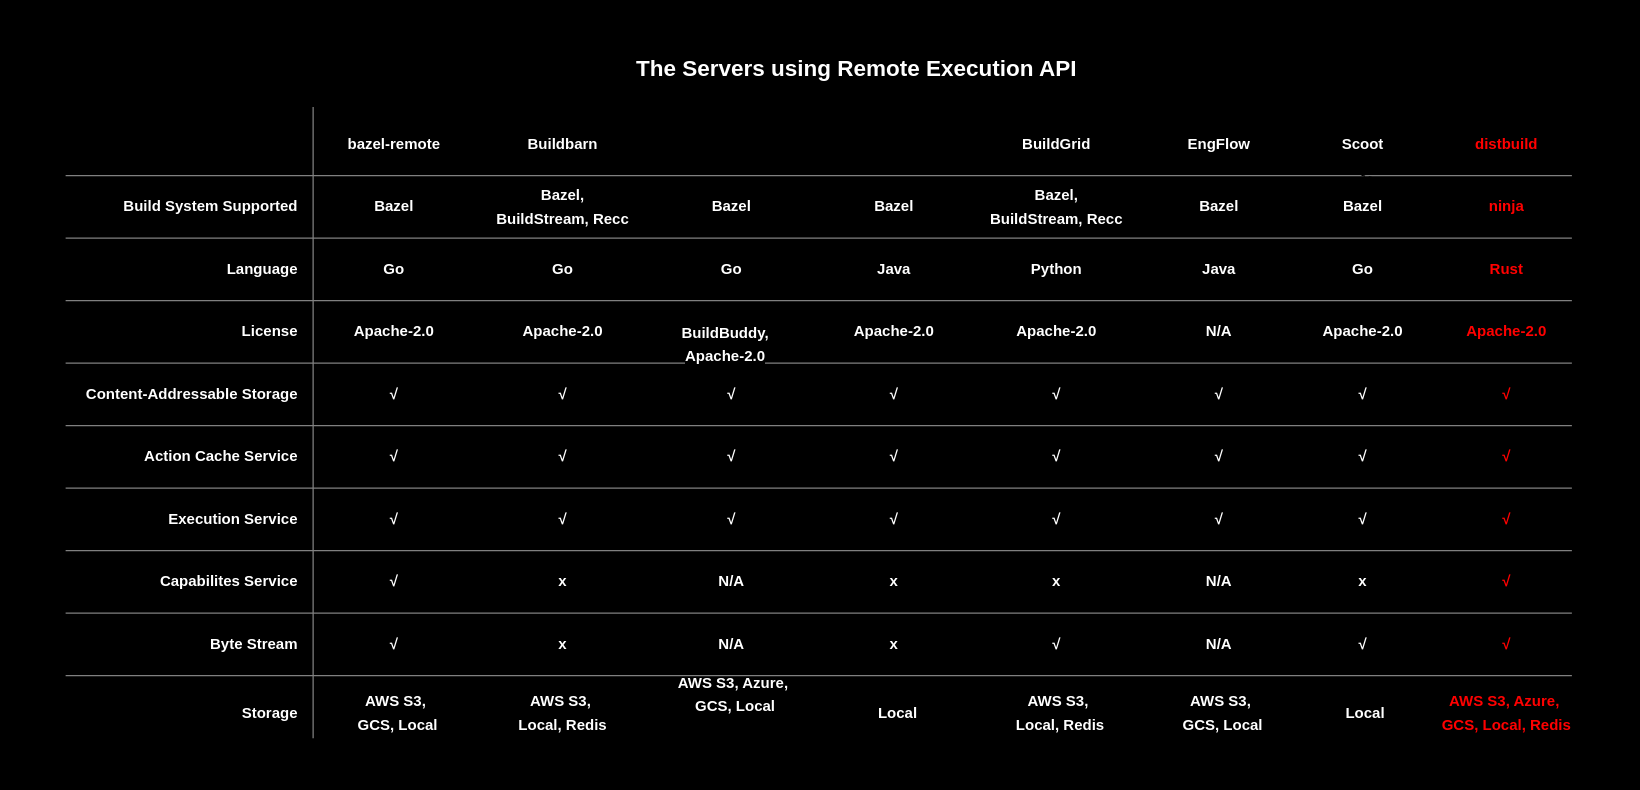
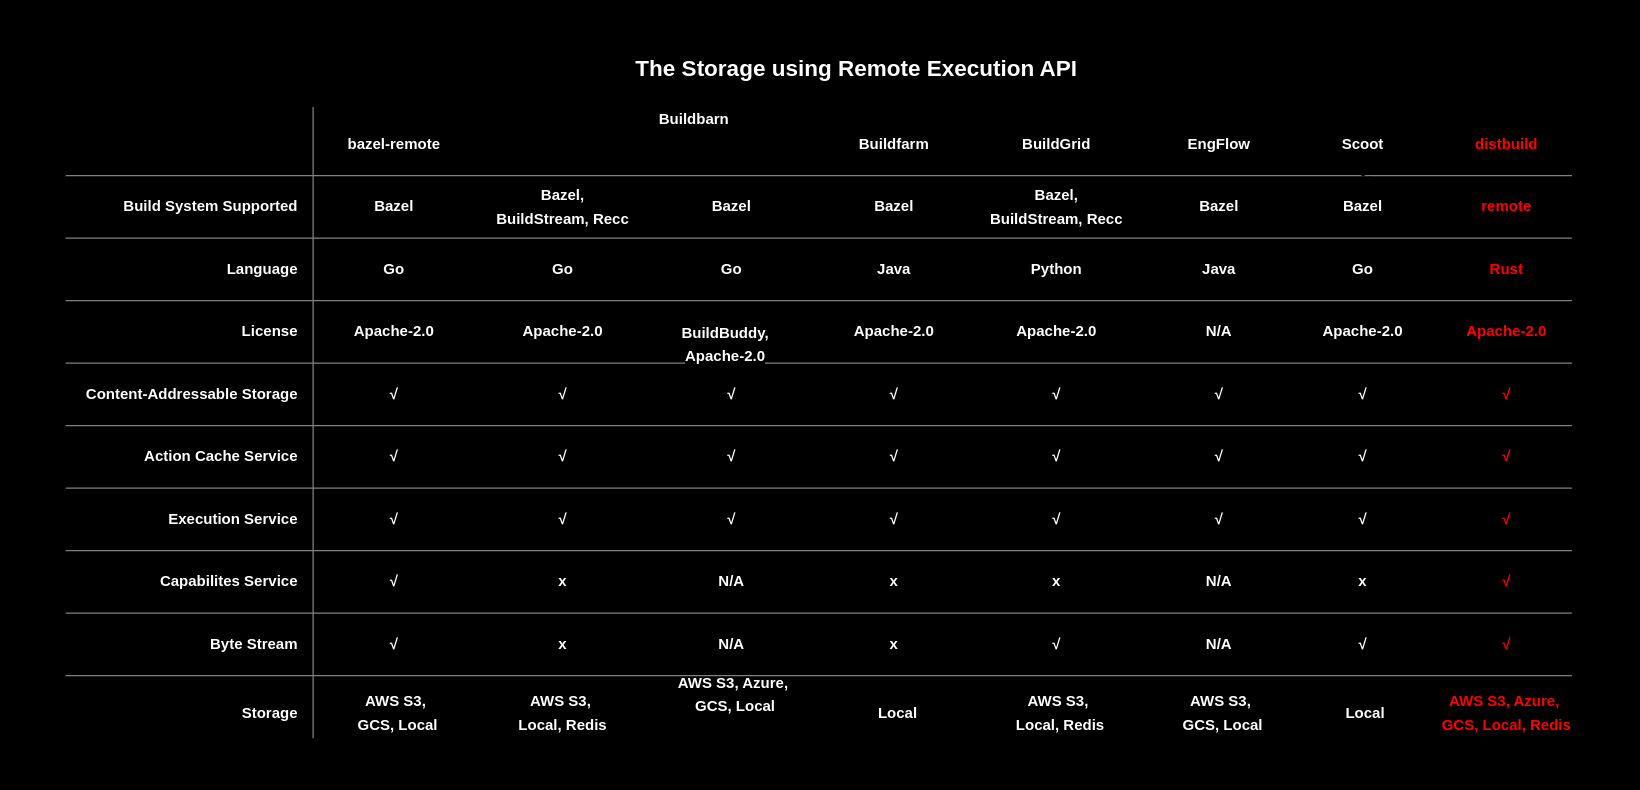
node "The Servers using Remote Execution API": label "The Servers using Remote Execution API" -> "The Storage using Remote Execution API"
node "Buildbarn": moved (563, 144) -> (694, 119)
node "Buildfarm": added
node "ninja": label "ninja" -> "remote"
